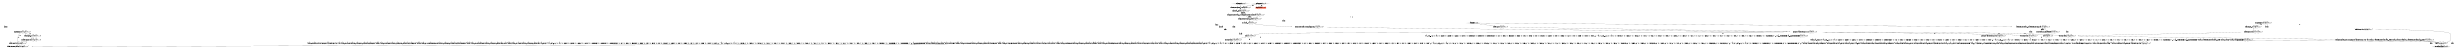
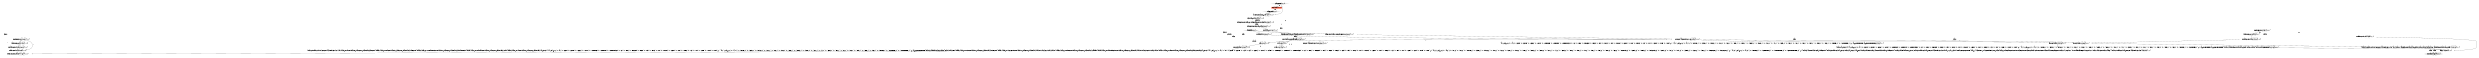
edge "primaryExpression['0', '1', '0']" -> "int _p@@@2@@@['1', '1', '0']": reversed
node "setState(827)@@@7@@@['0', '0', '1']": added
